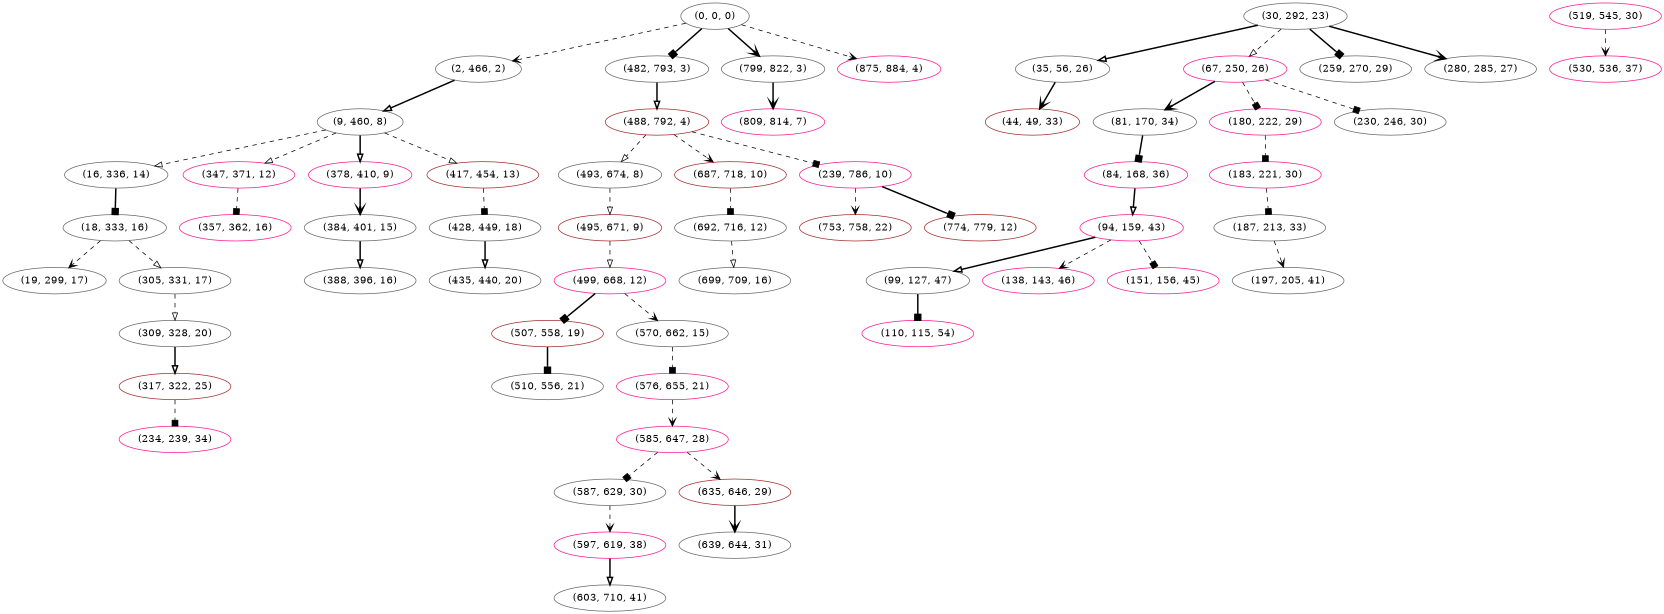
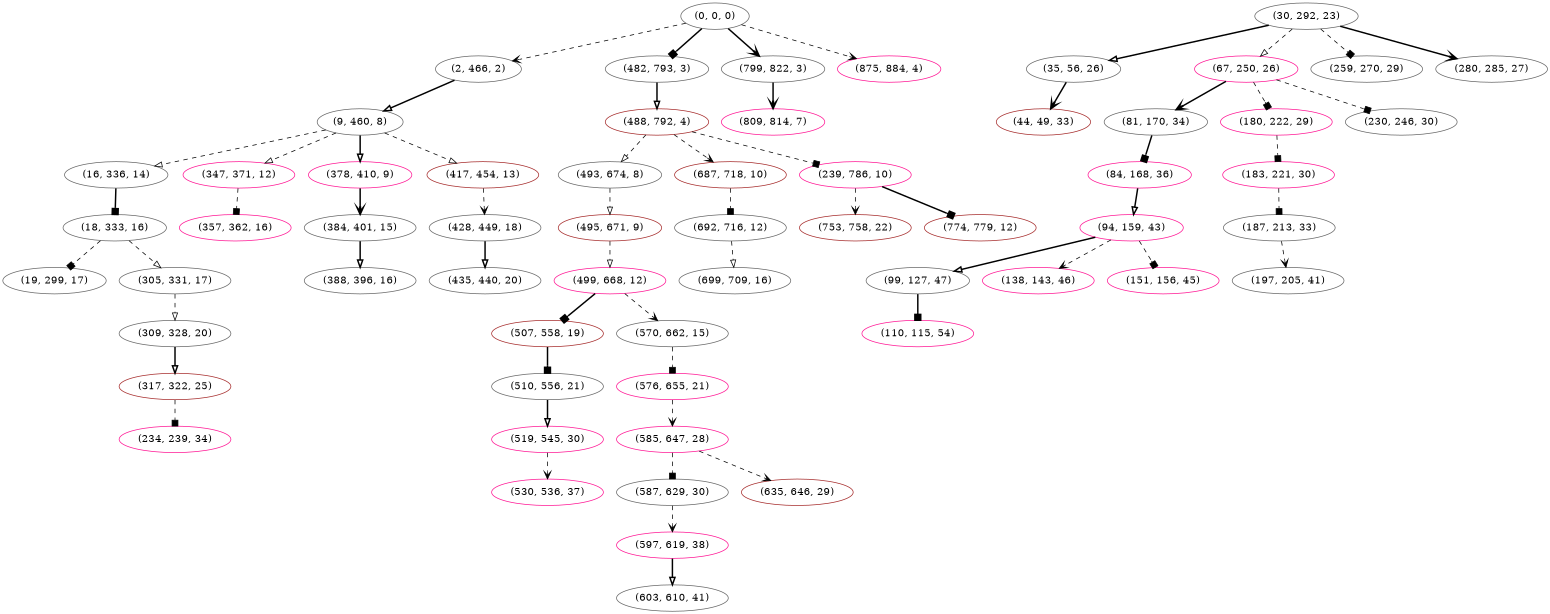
edge "(30, 292, 23)" -> "(259, 270, 29)": style bold -> dashed
edge "(417, 454, 13)" -> "(428, 449, 18)": arrowhead box -> vee
edge "(18, 333, 16)" -> "(19, 299, 17)": arrowhead vee -> box
edge "(510, 556, 21)" -> "(519, 545, 30)": added
node "(639, 644, 31)": removed
node "(603, 710, 41)": label "(603, 710, 41)" -> "(603, 610, 41)"
